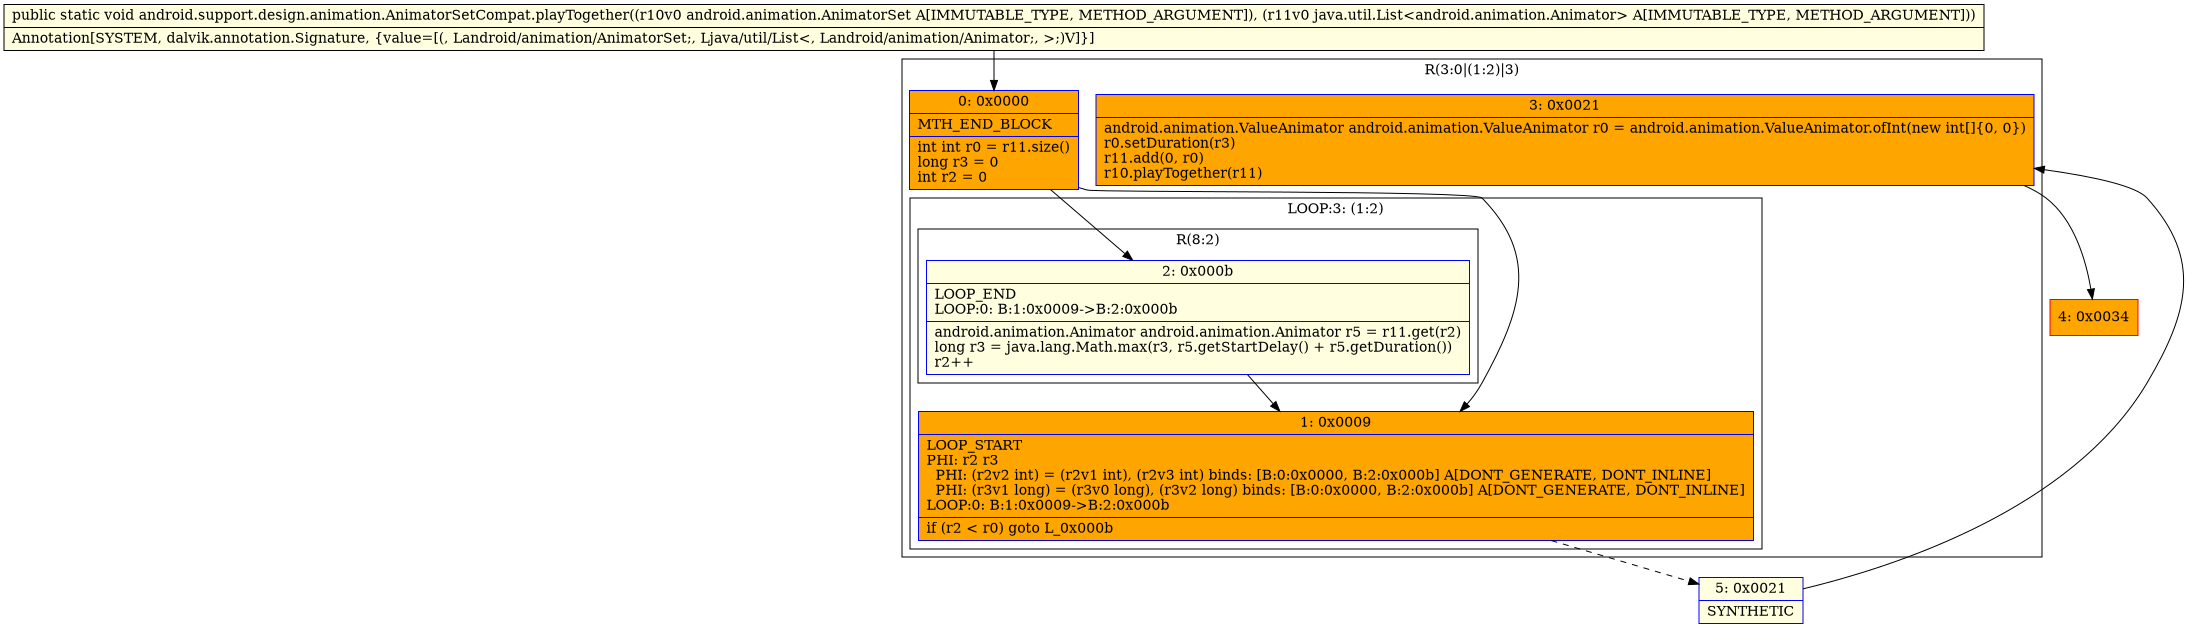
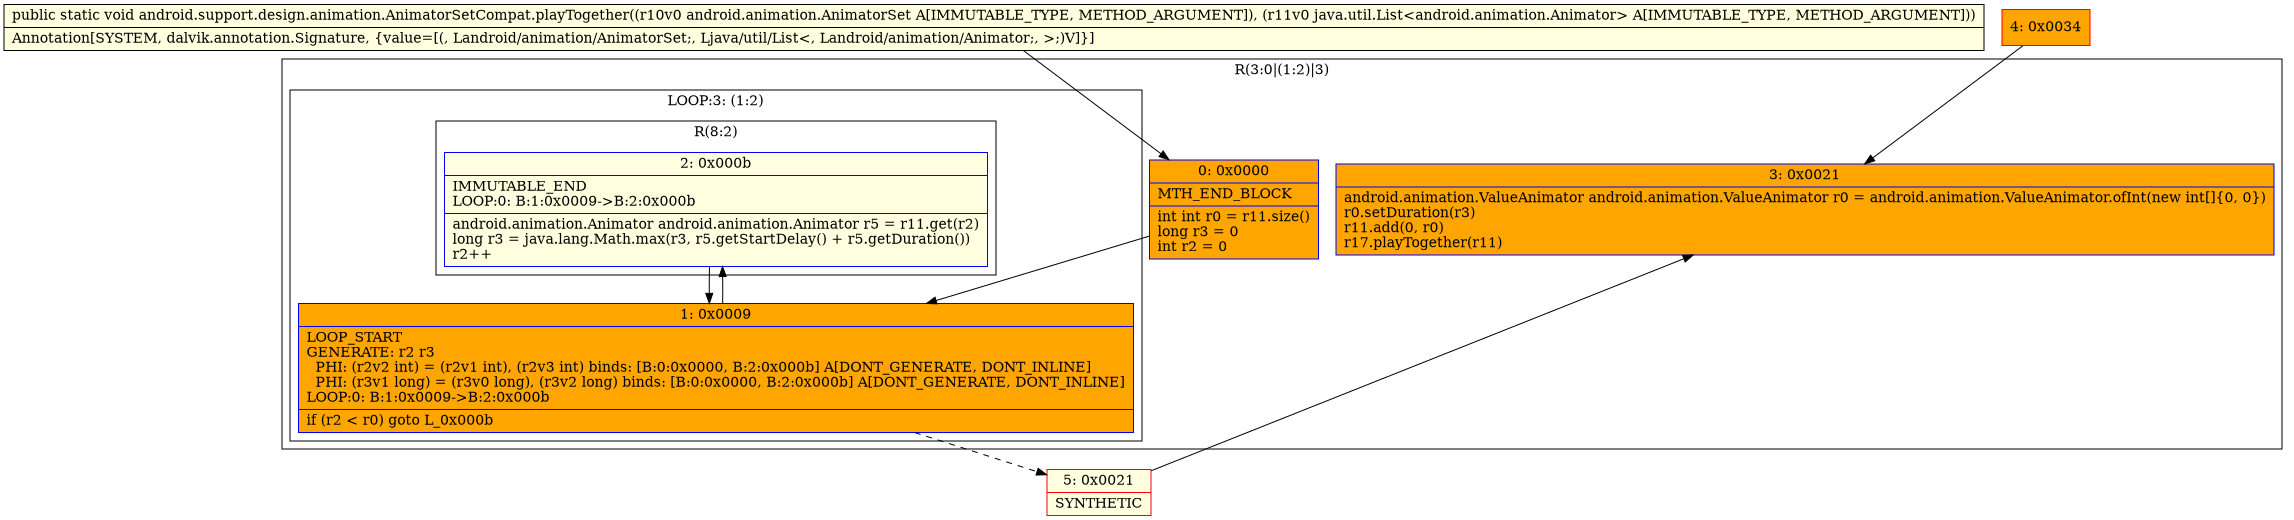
node "3: 0x0021": text "r10.playTogether(r11)" -> "r17.playTogether(r11)"
edge "0: 0x0000" -> "2: 0x000b": now "1: 0x0009" -> "2: 0x000b"
edge "3: 0x0021" -> "4: 0x0034": reversed
node "2: 0x000b": text "LOOP_END" -> "IMMUTABLE_END"
node "1: 0x0009": text "PHI: r2 r3" -> "GENERATE: r2 r3"
node "5: 0x0021": color blue -> red
